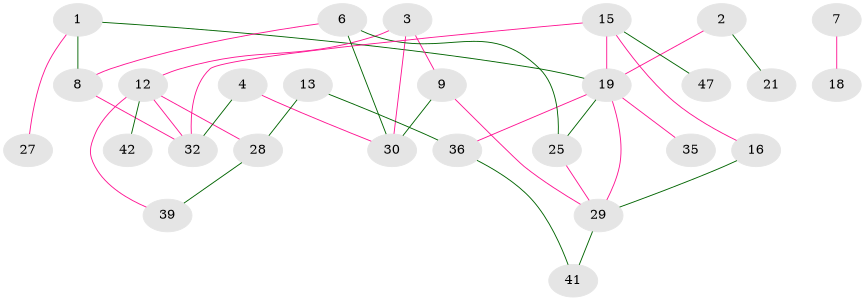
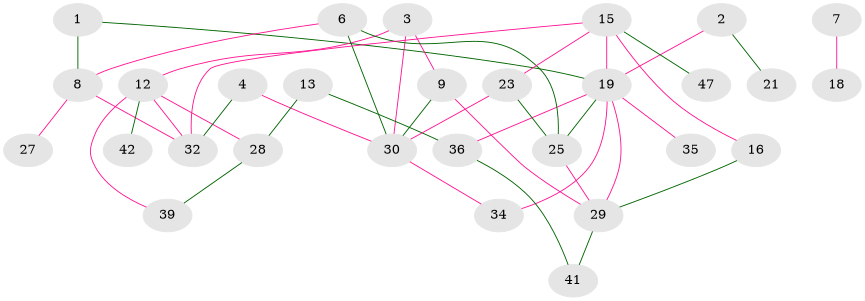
edge "1" -- "27": now "8" -- "27"
node "23": added
node "34": added
